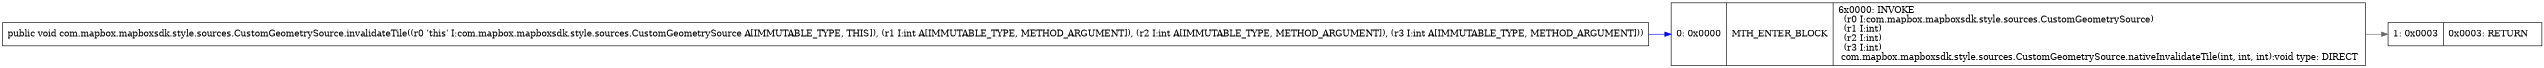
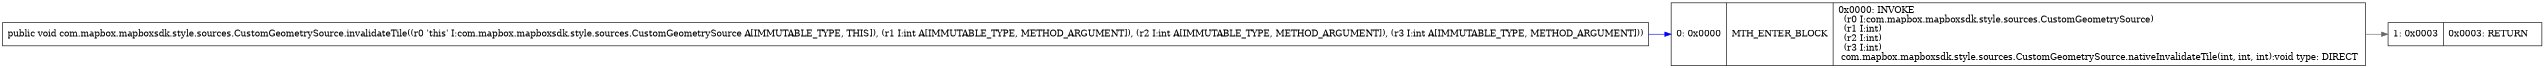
node "0: 0x0000": text "6x0000: INVOKE" -> "0x0000: INVOKE"
